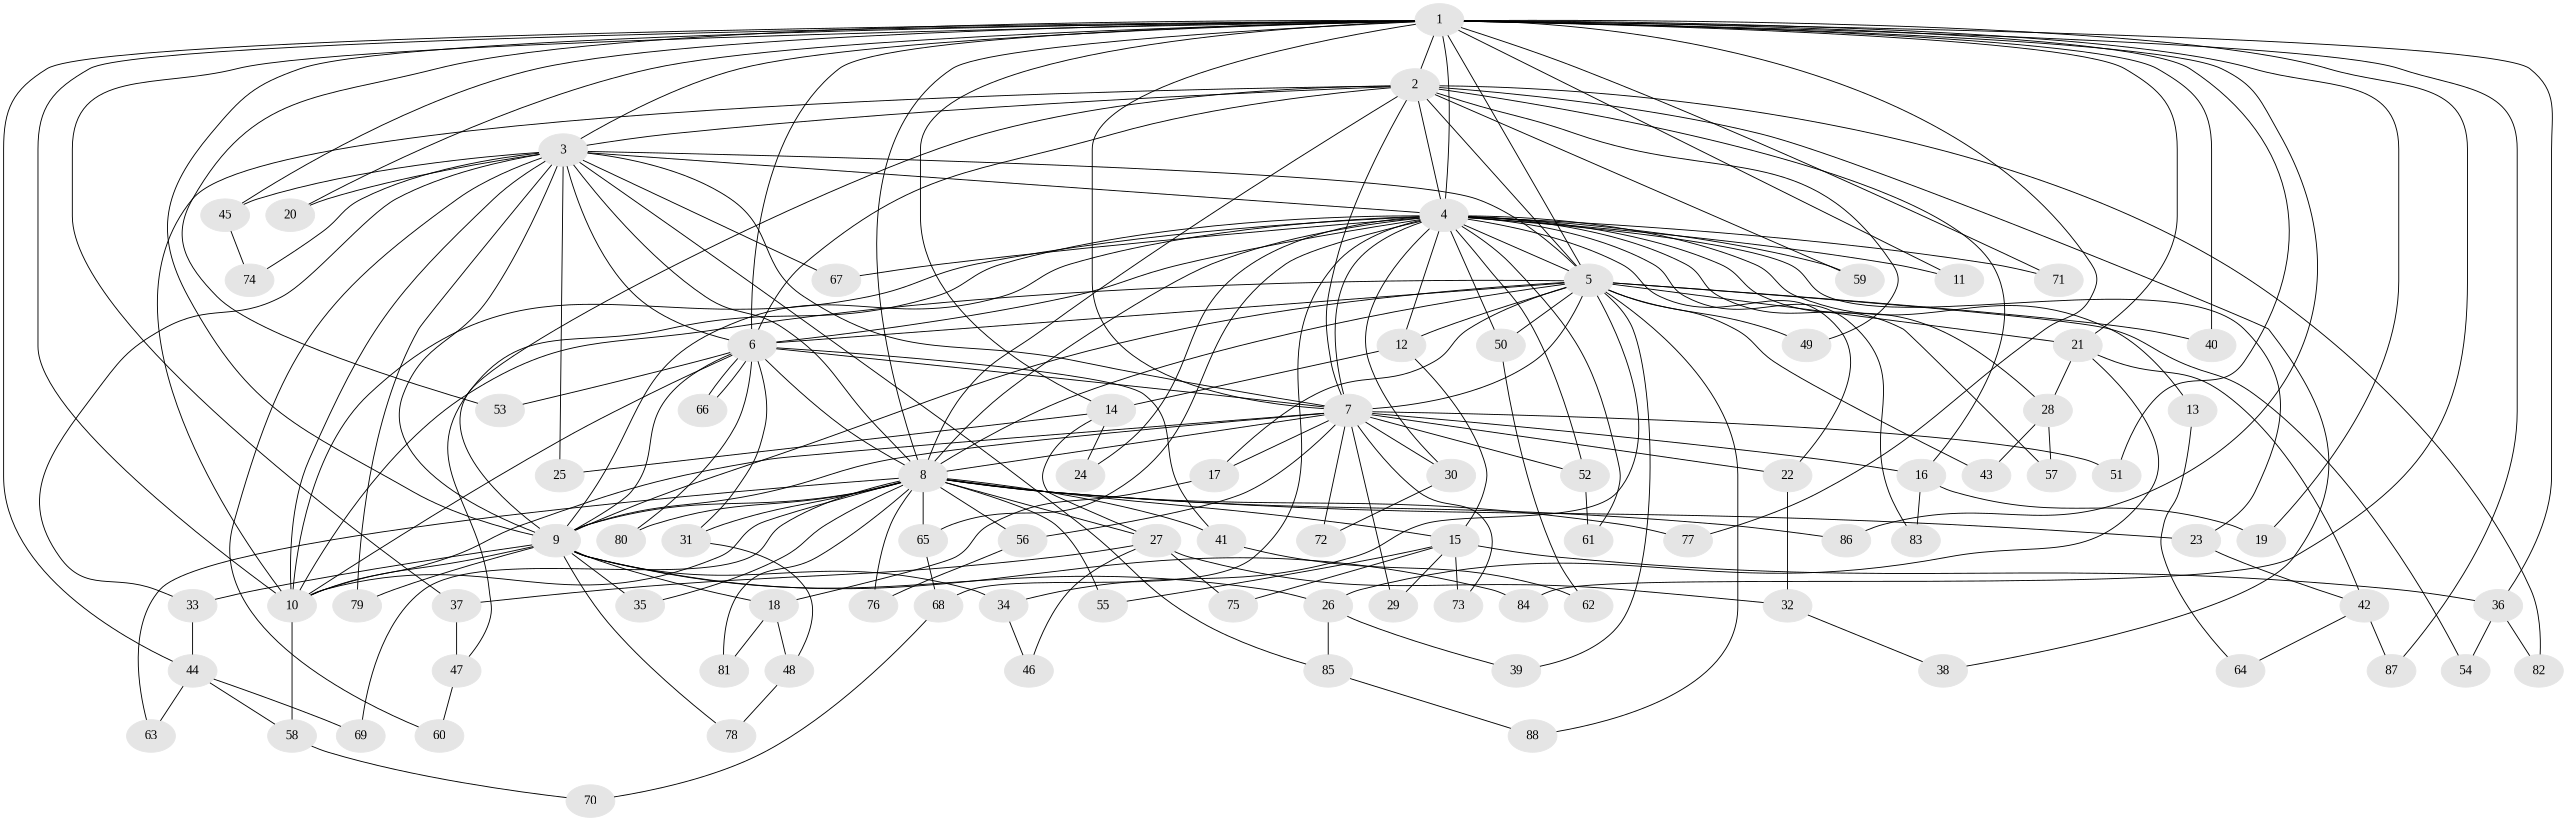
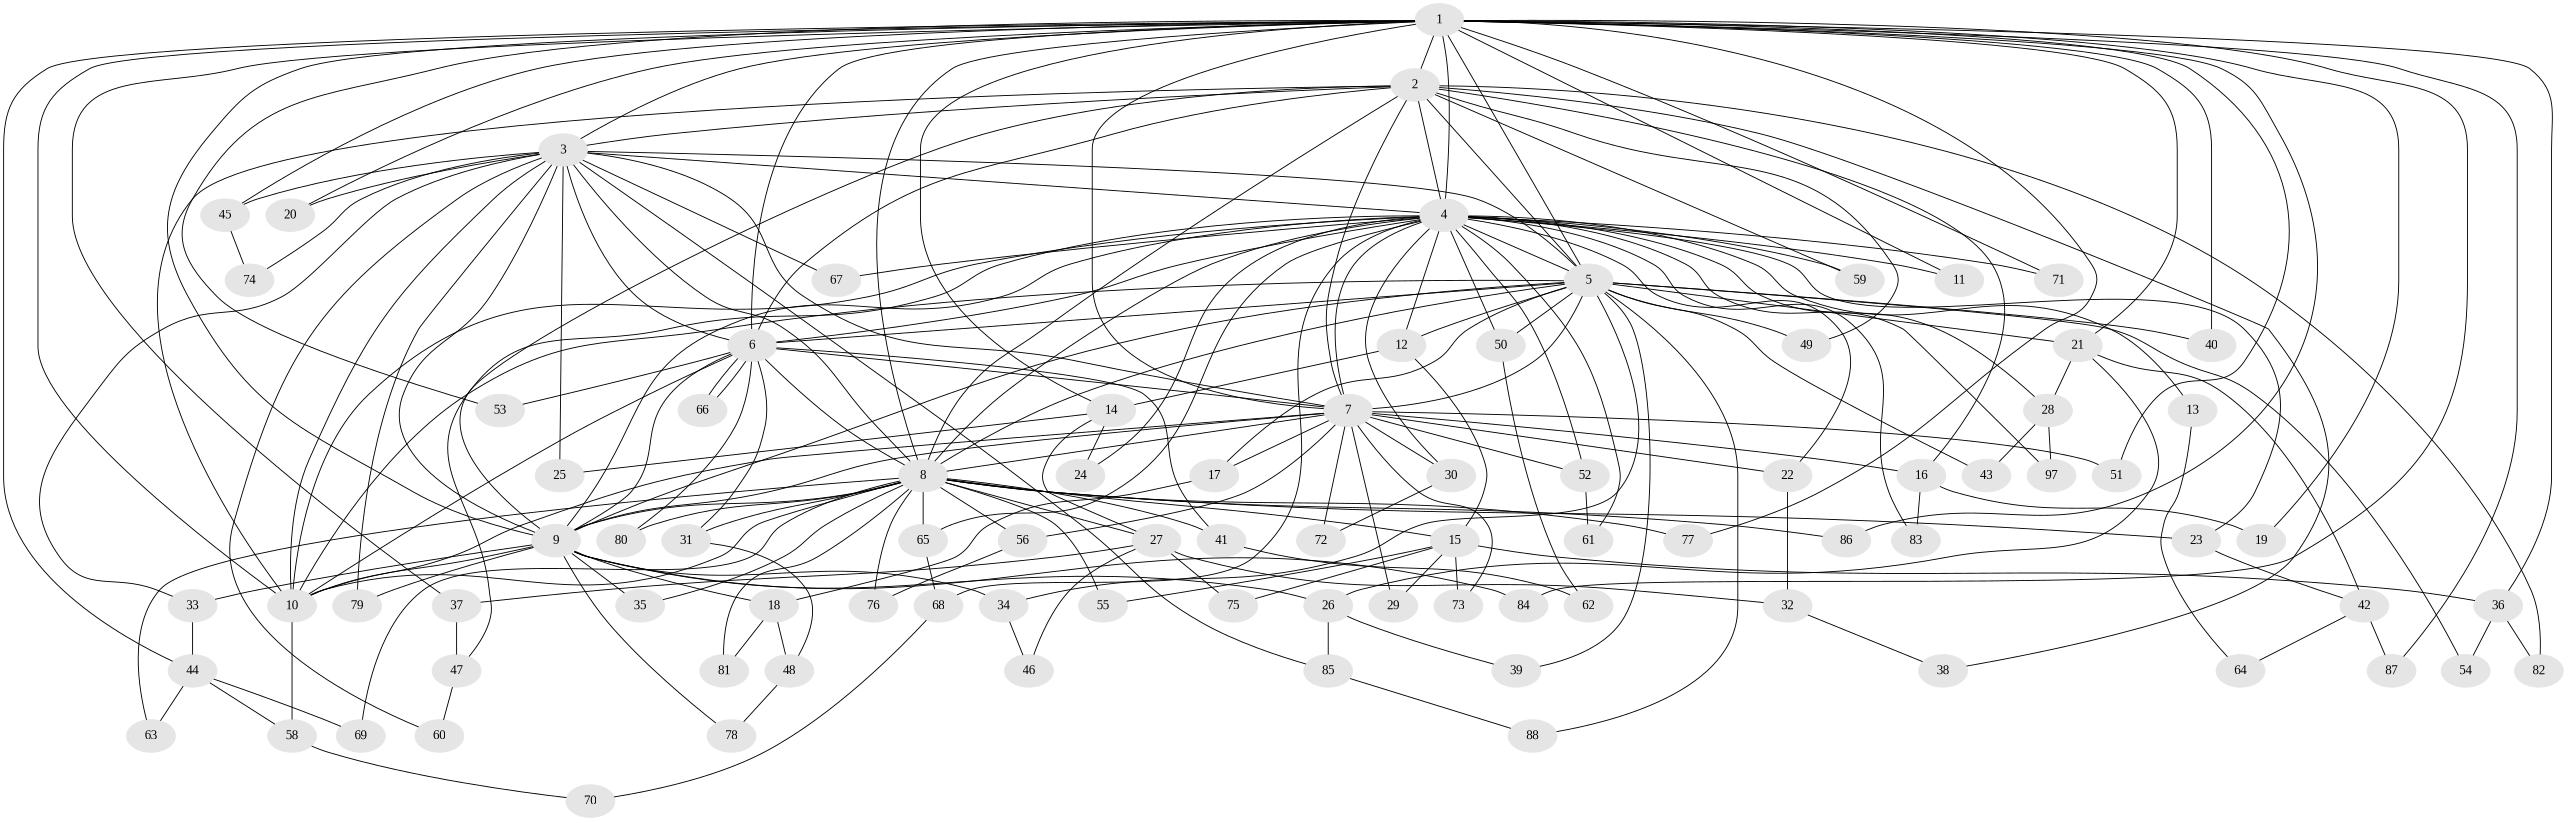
node "57": label "57" -> "97"
